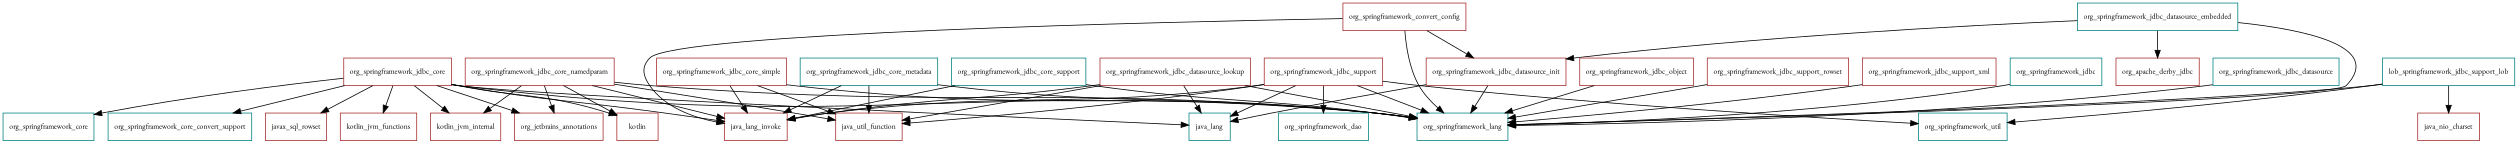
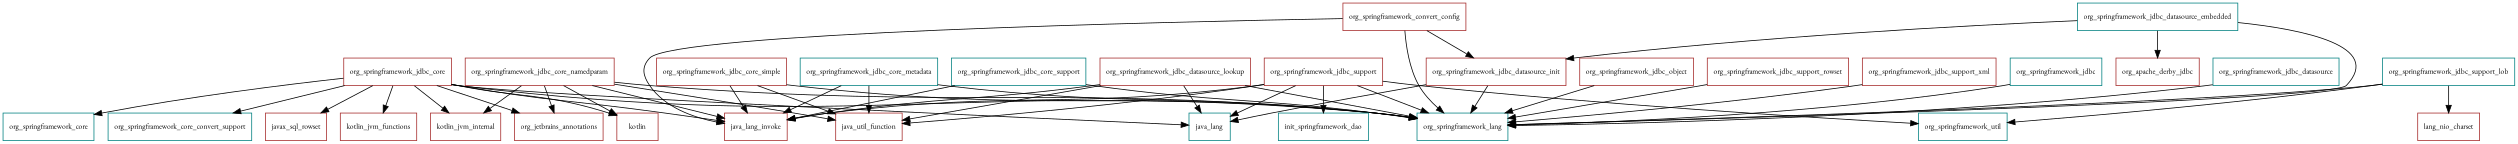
node "lob_springframework_jdbc_support_lob": label "lob_springframework_jdbc_support_lob" -> "org_springframework_jdbc_support_lob"
node "org_springframework_dao": label "org_springframework_dao" -> "init_springframework_dao"
node "java_nio_charset": label "java_nio_charset" -> "lang_nio_charset"
